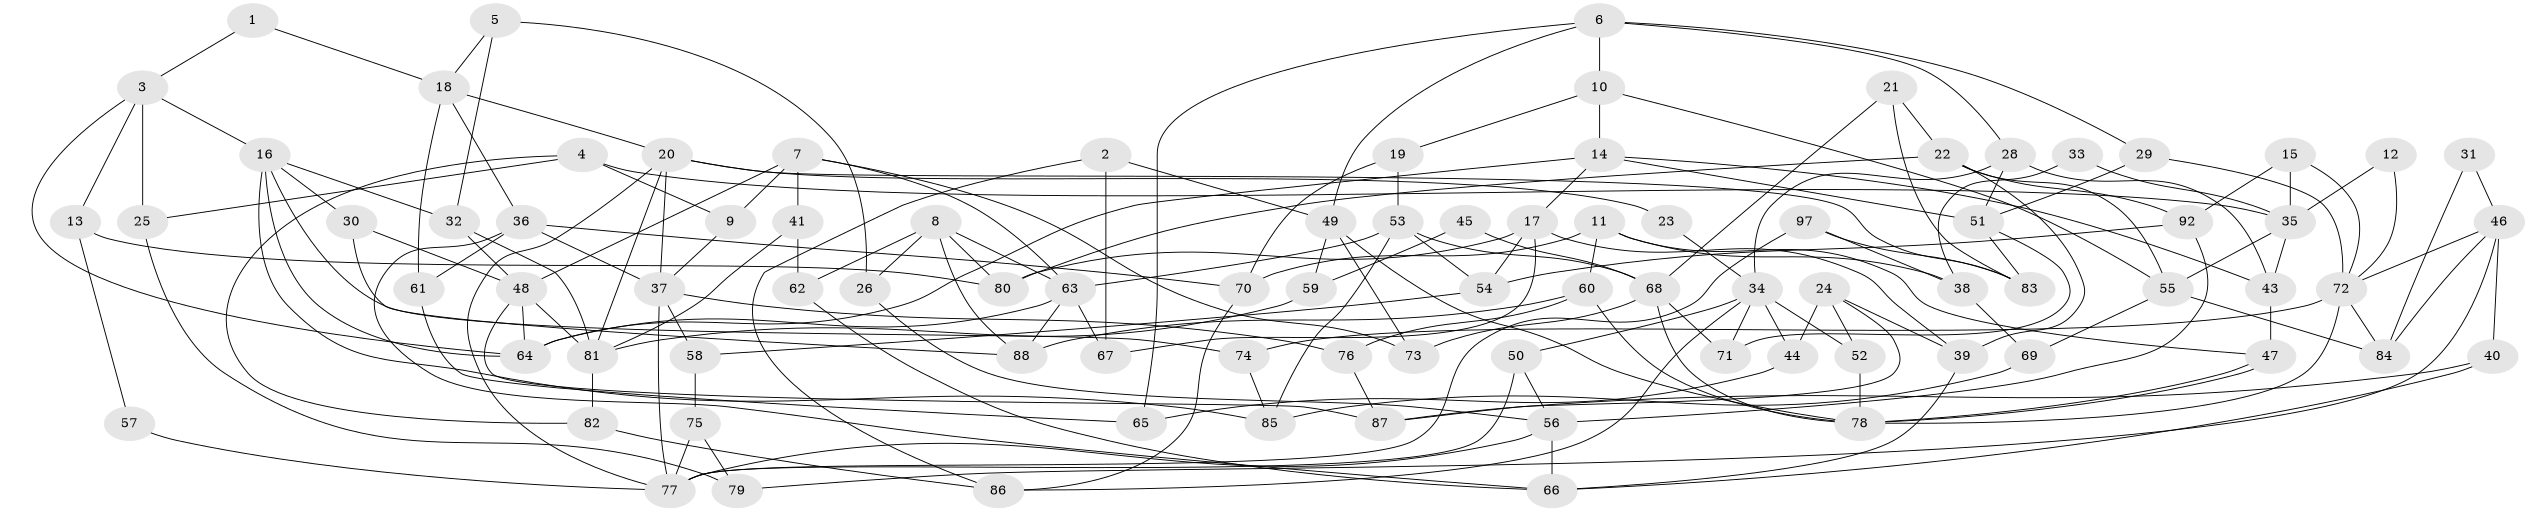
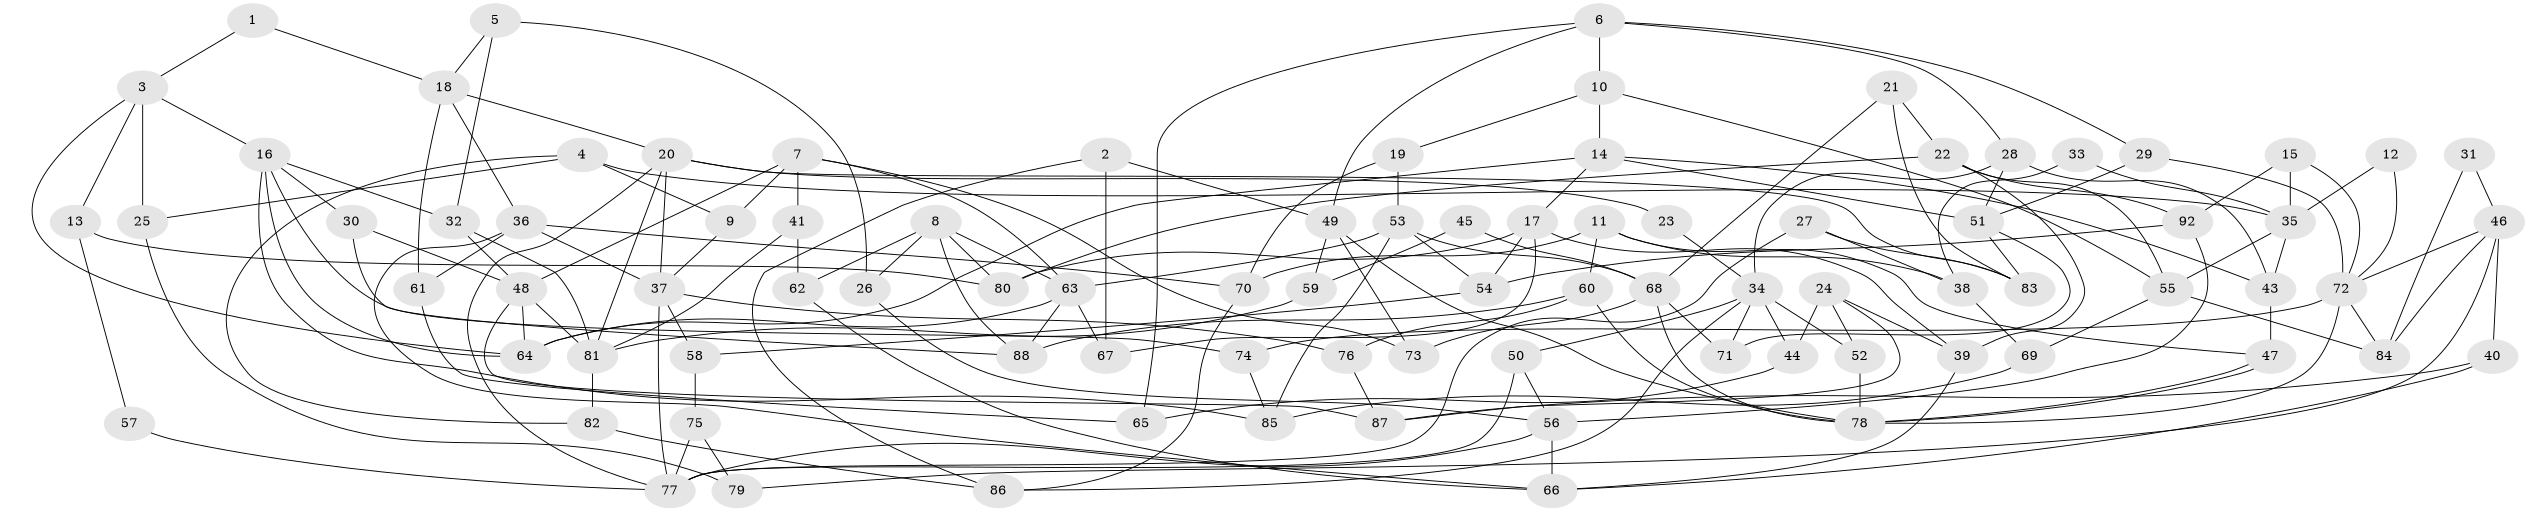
node "97": label "97" -> "27"
